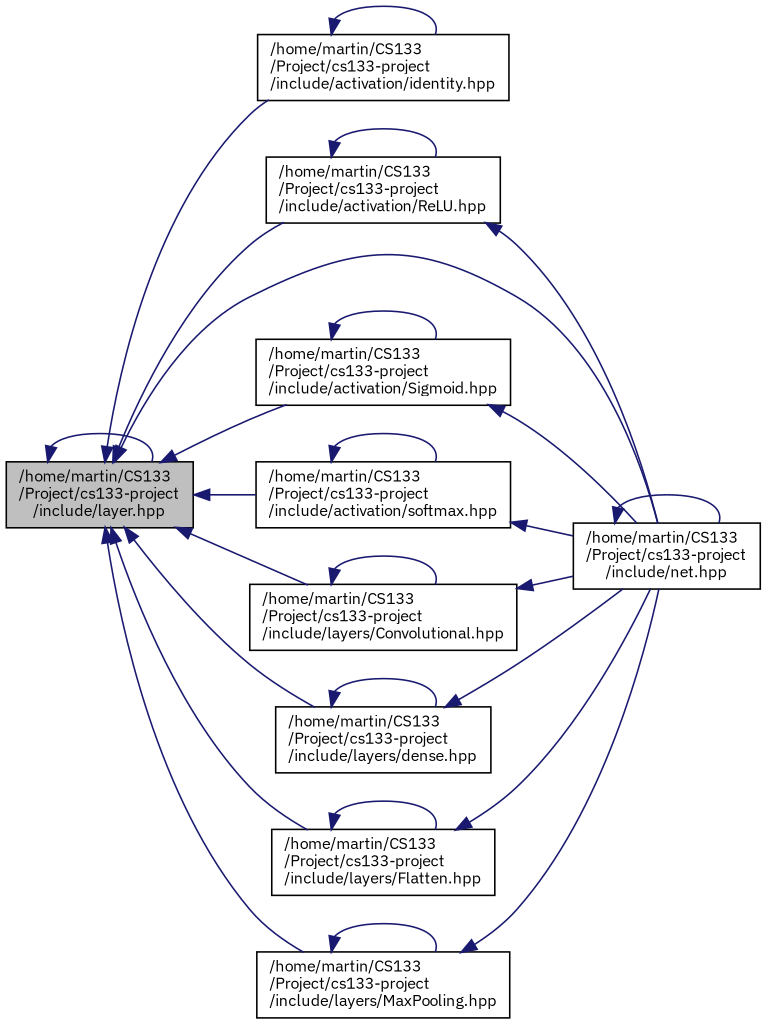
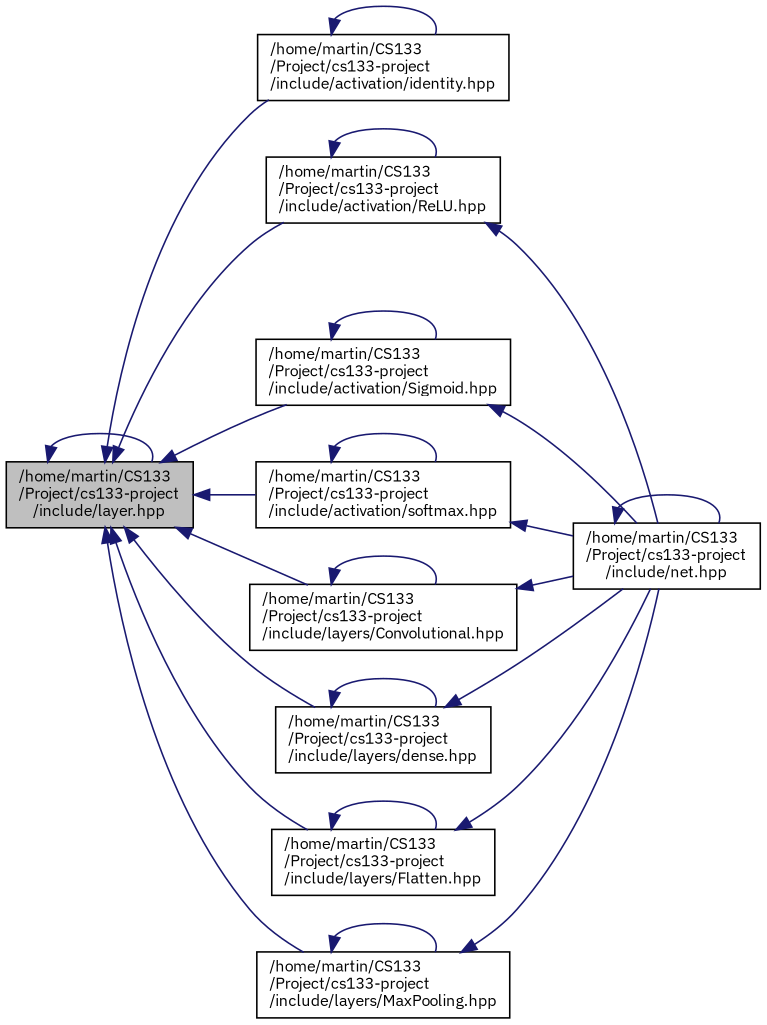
edge "/home/martin/CS133 /Project/cs133-project /include/net.hpp" -> "/home/martin/CS133 /Project/cs133-project /include/layer.hpp": removed
